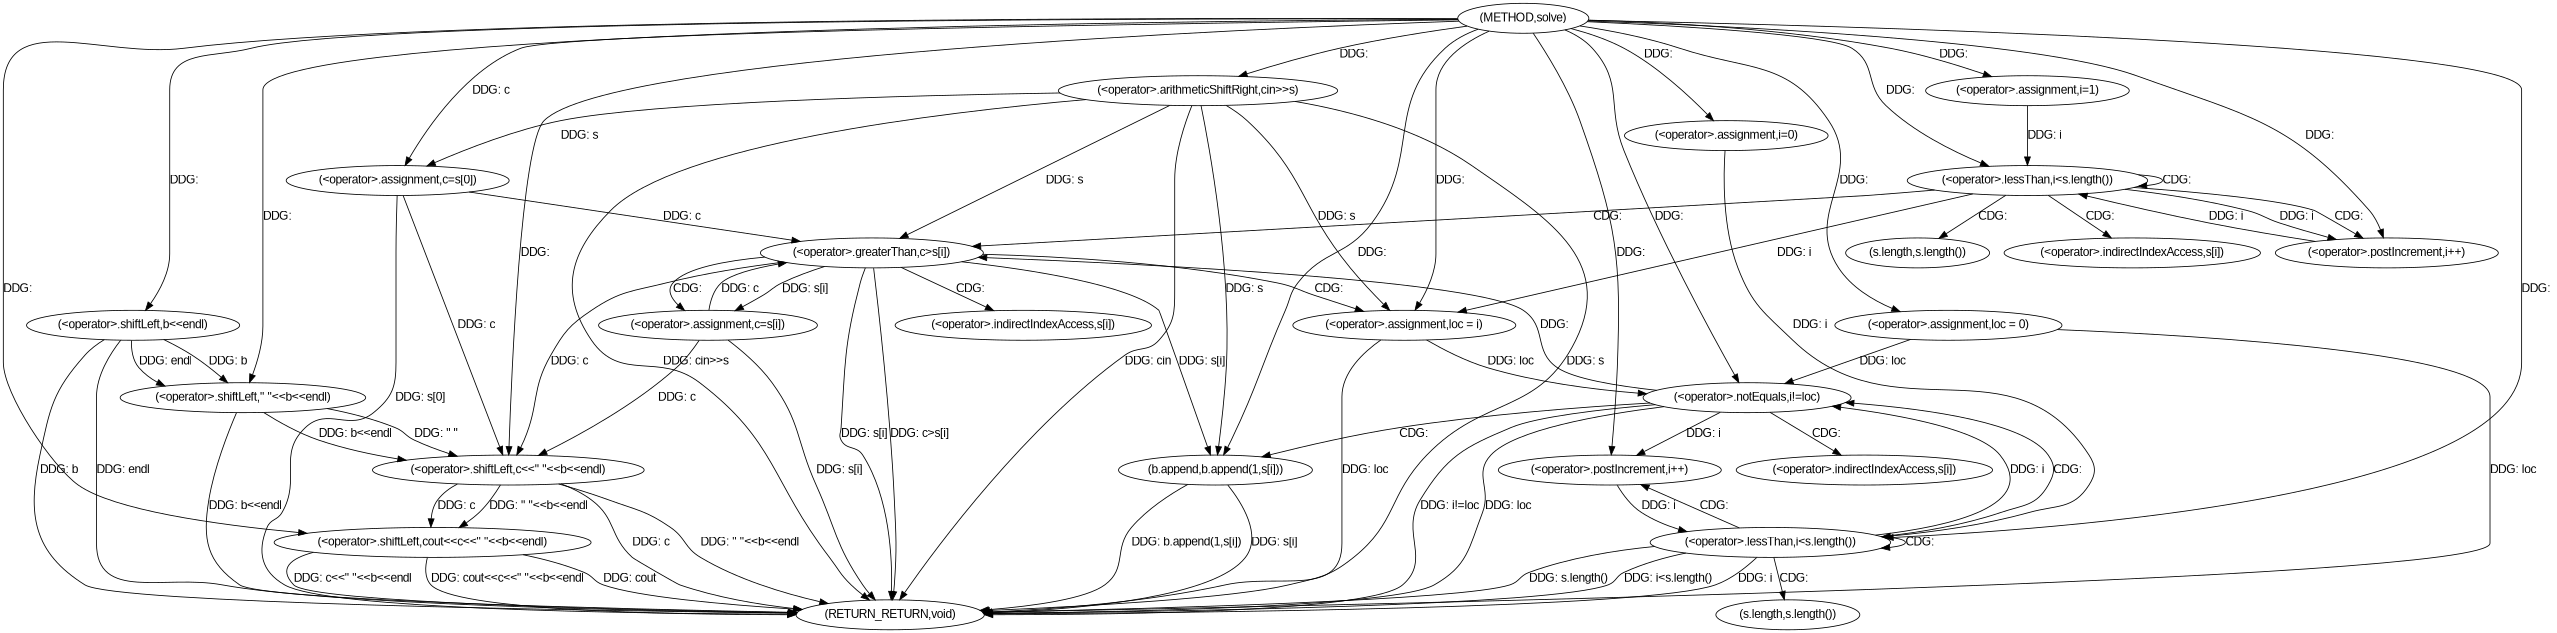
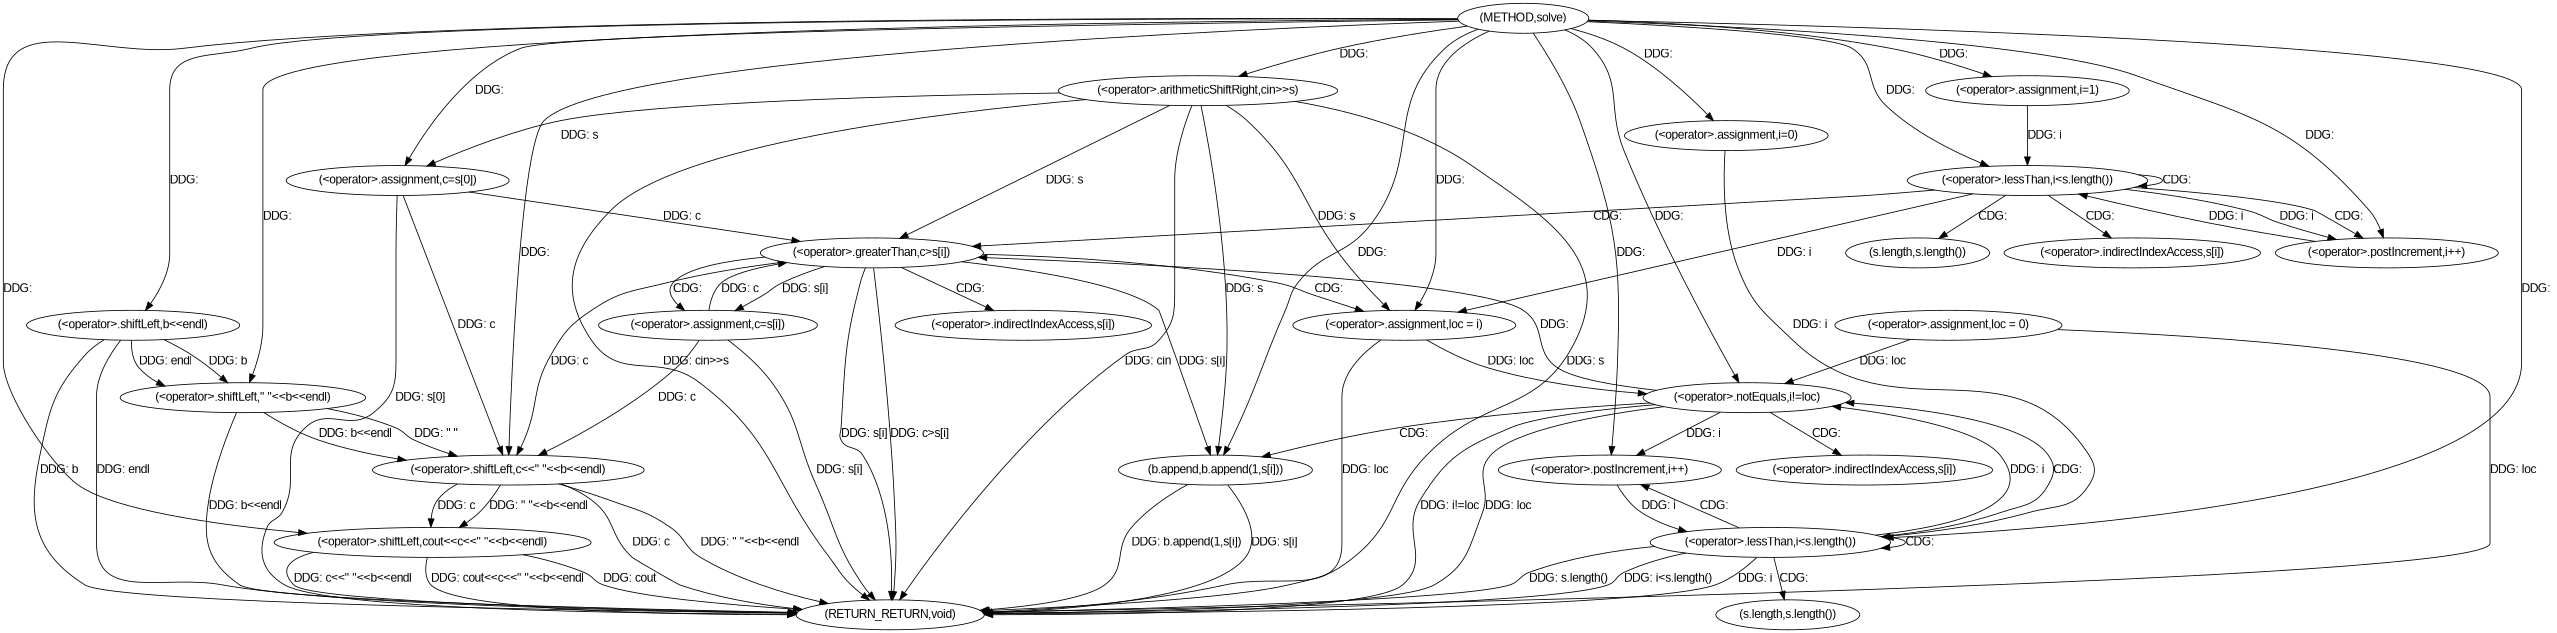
edge "(METHOD,solve)" -> "(<operator>.assignment,c=s[0])": label "DDG: c" -> "DDG: "
edge "(METHOD,solve)" -> "(<operator>.assignment,loc = 0)": removed, label "DDG:"
